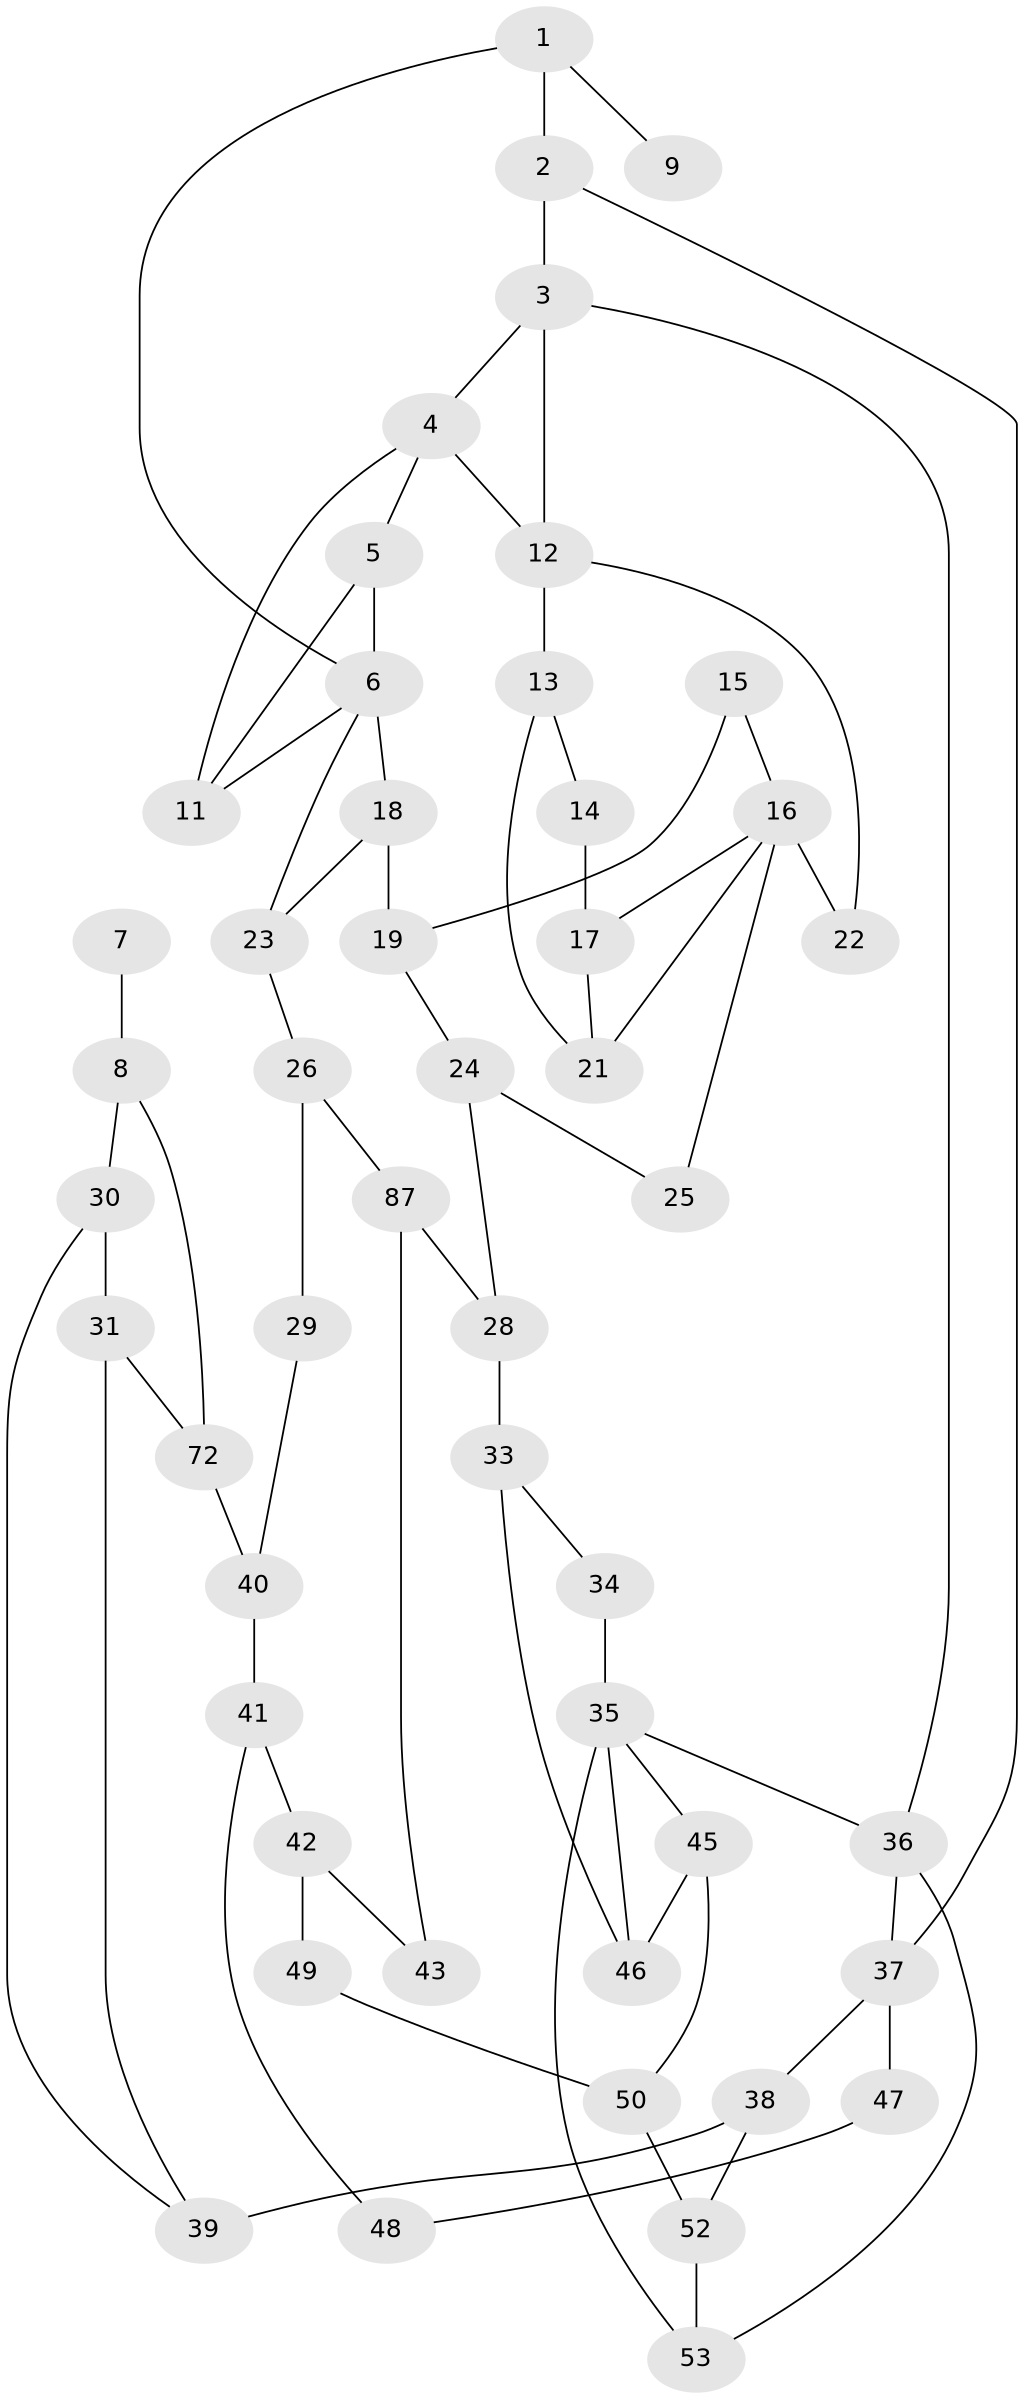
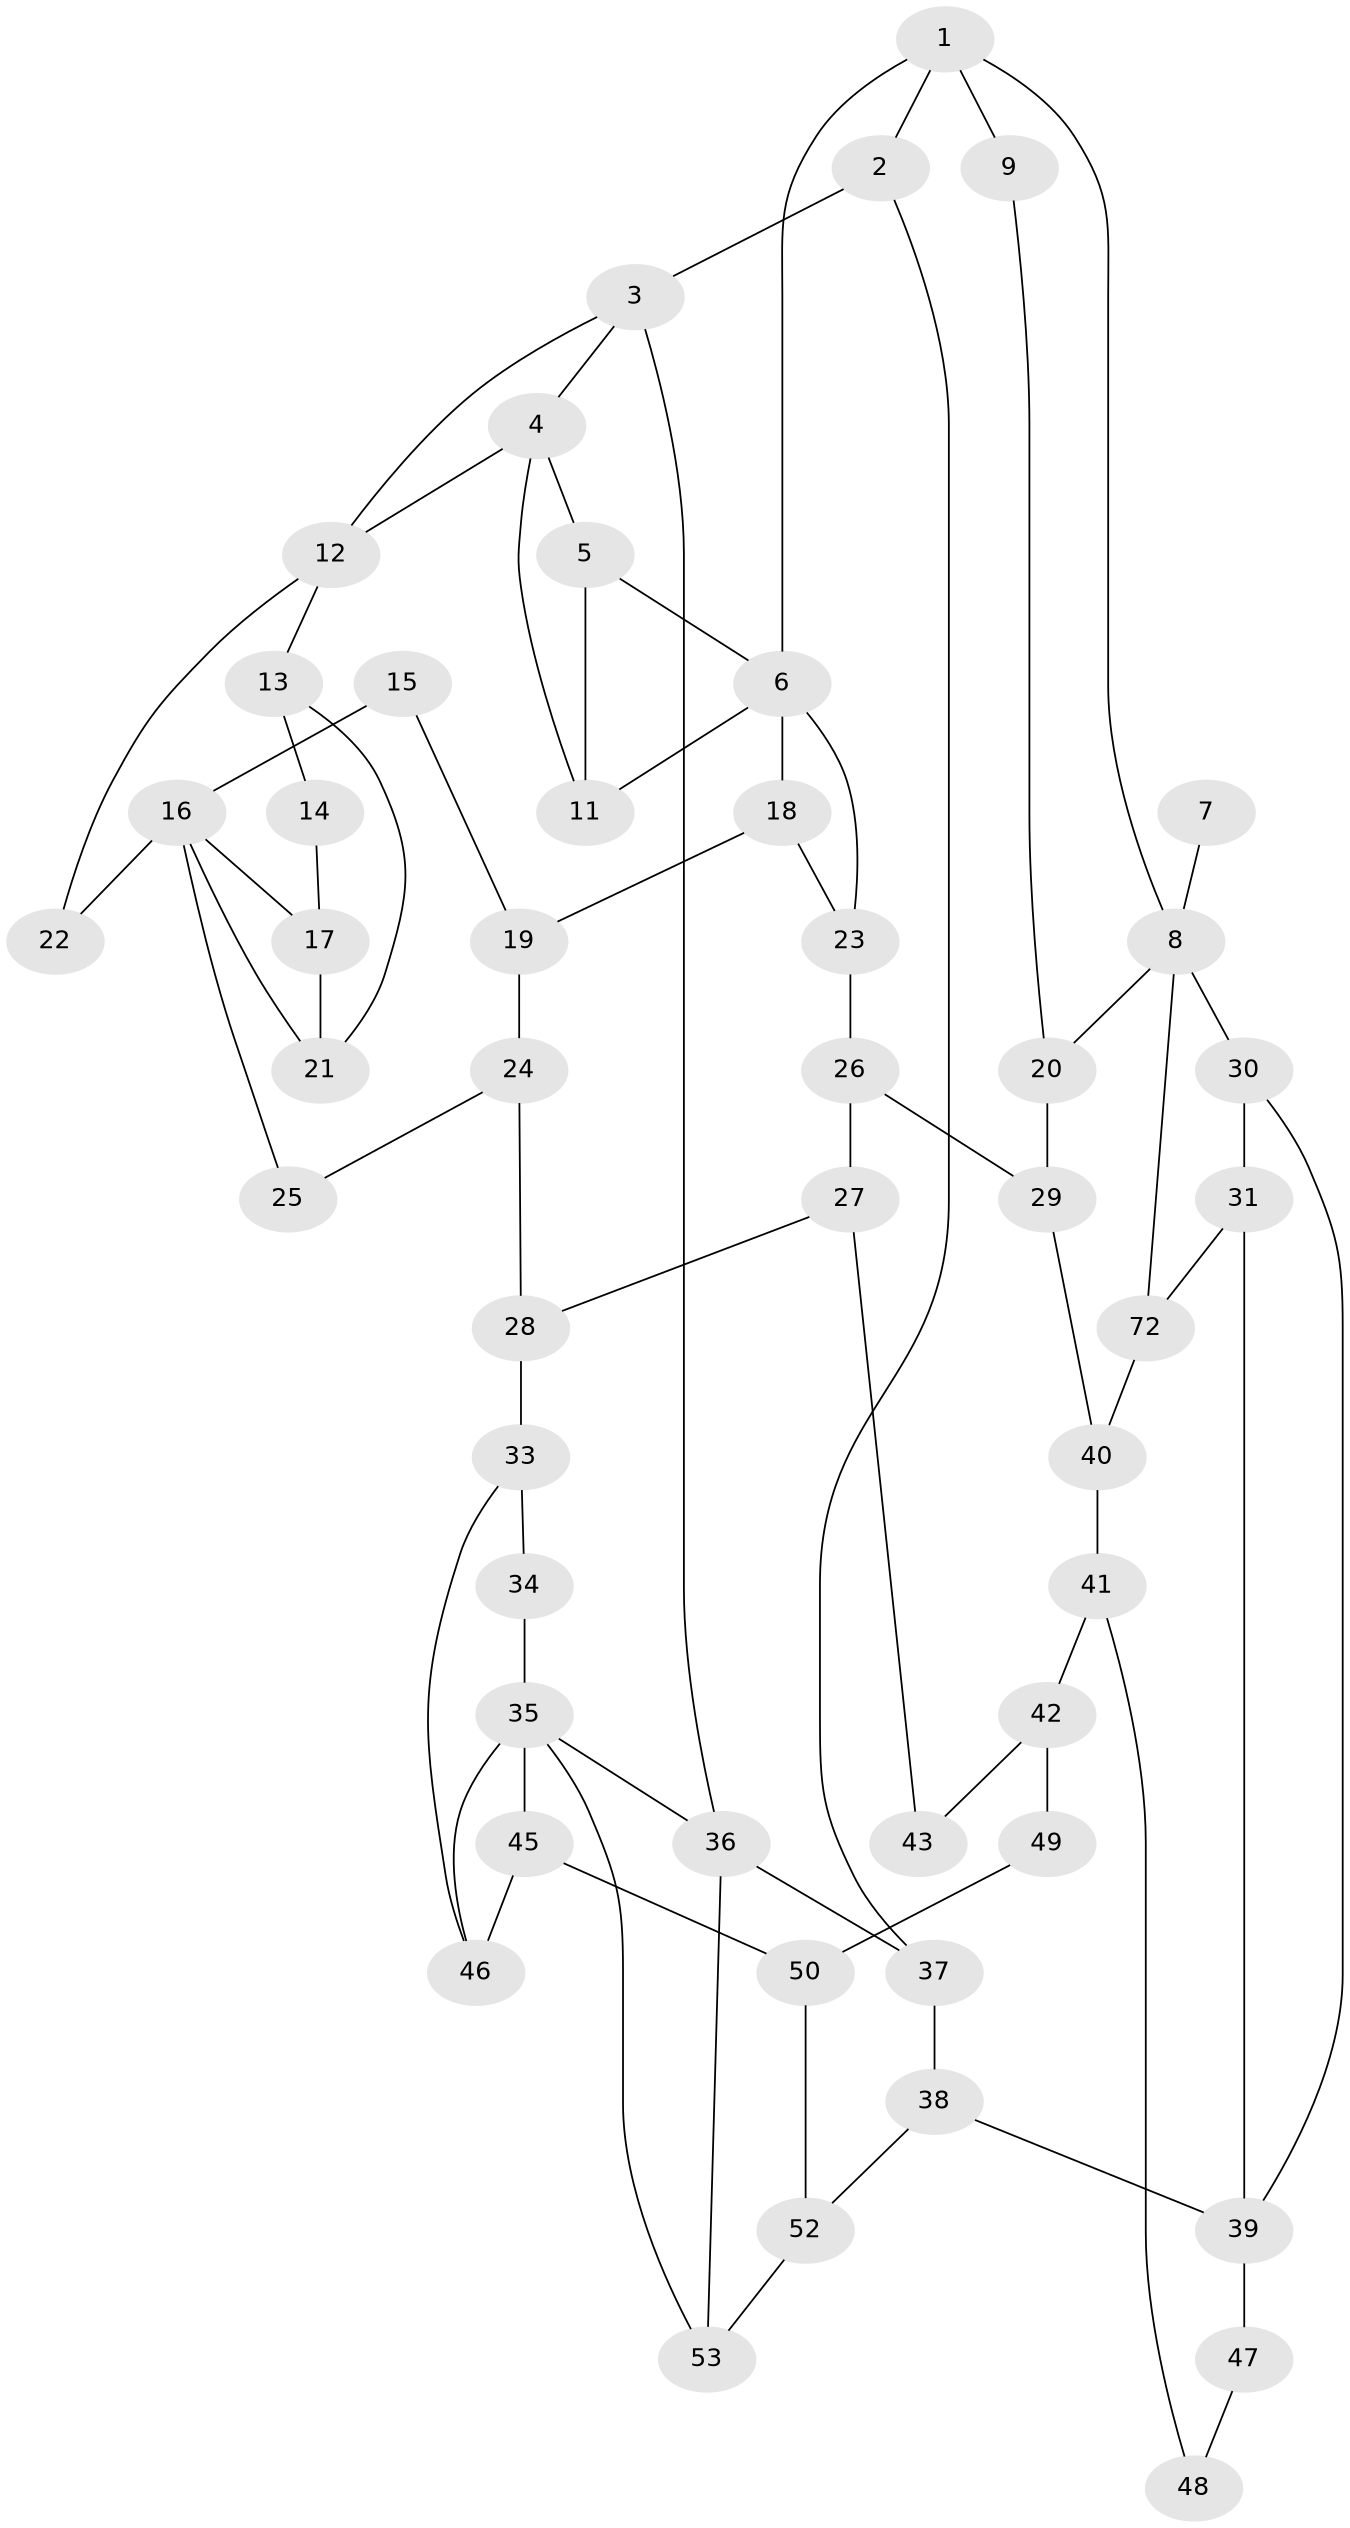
edge "1" -- "8": added
node "20": added
node "87": label "87" -> "27"
edge "37" -- "47": now "39" -- "47"
